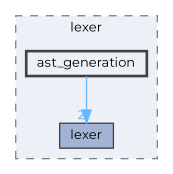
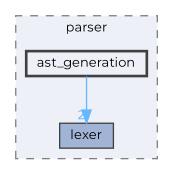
cluster "lexer": label "lexer" -> "parser"
